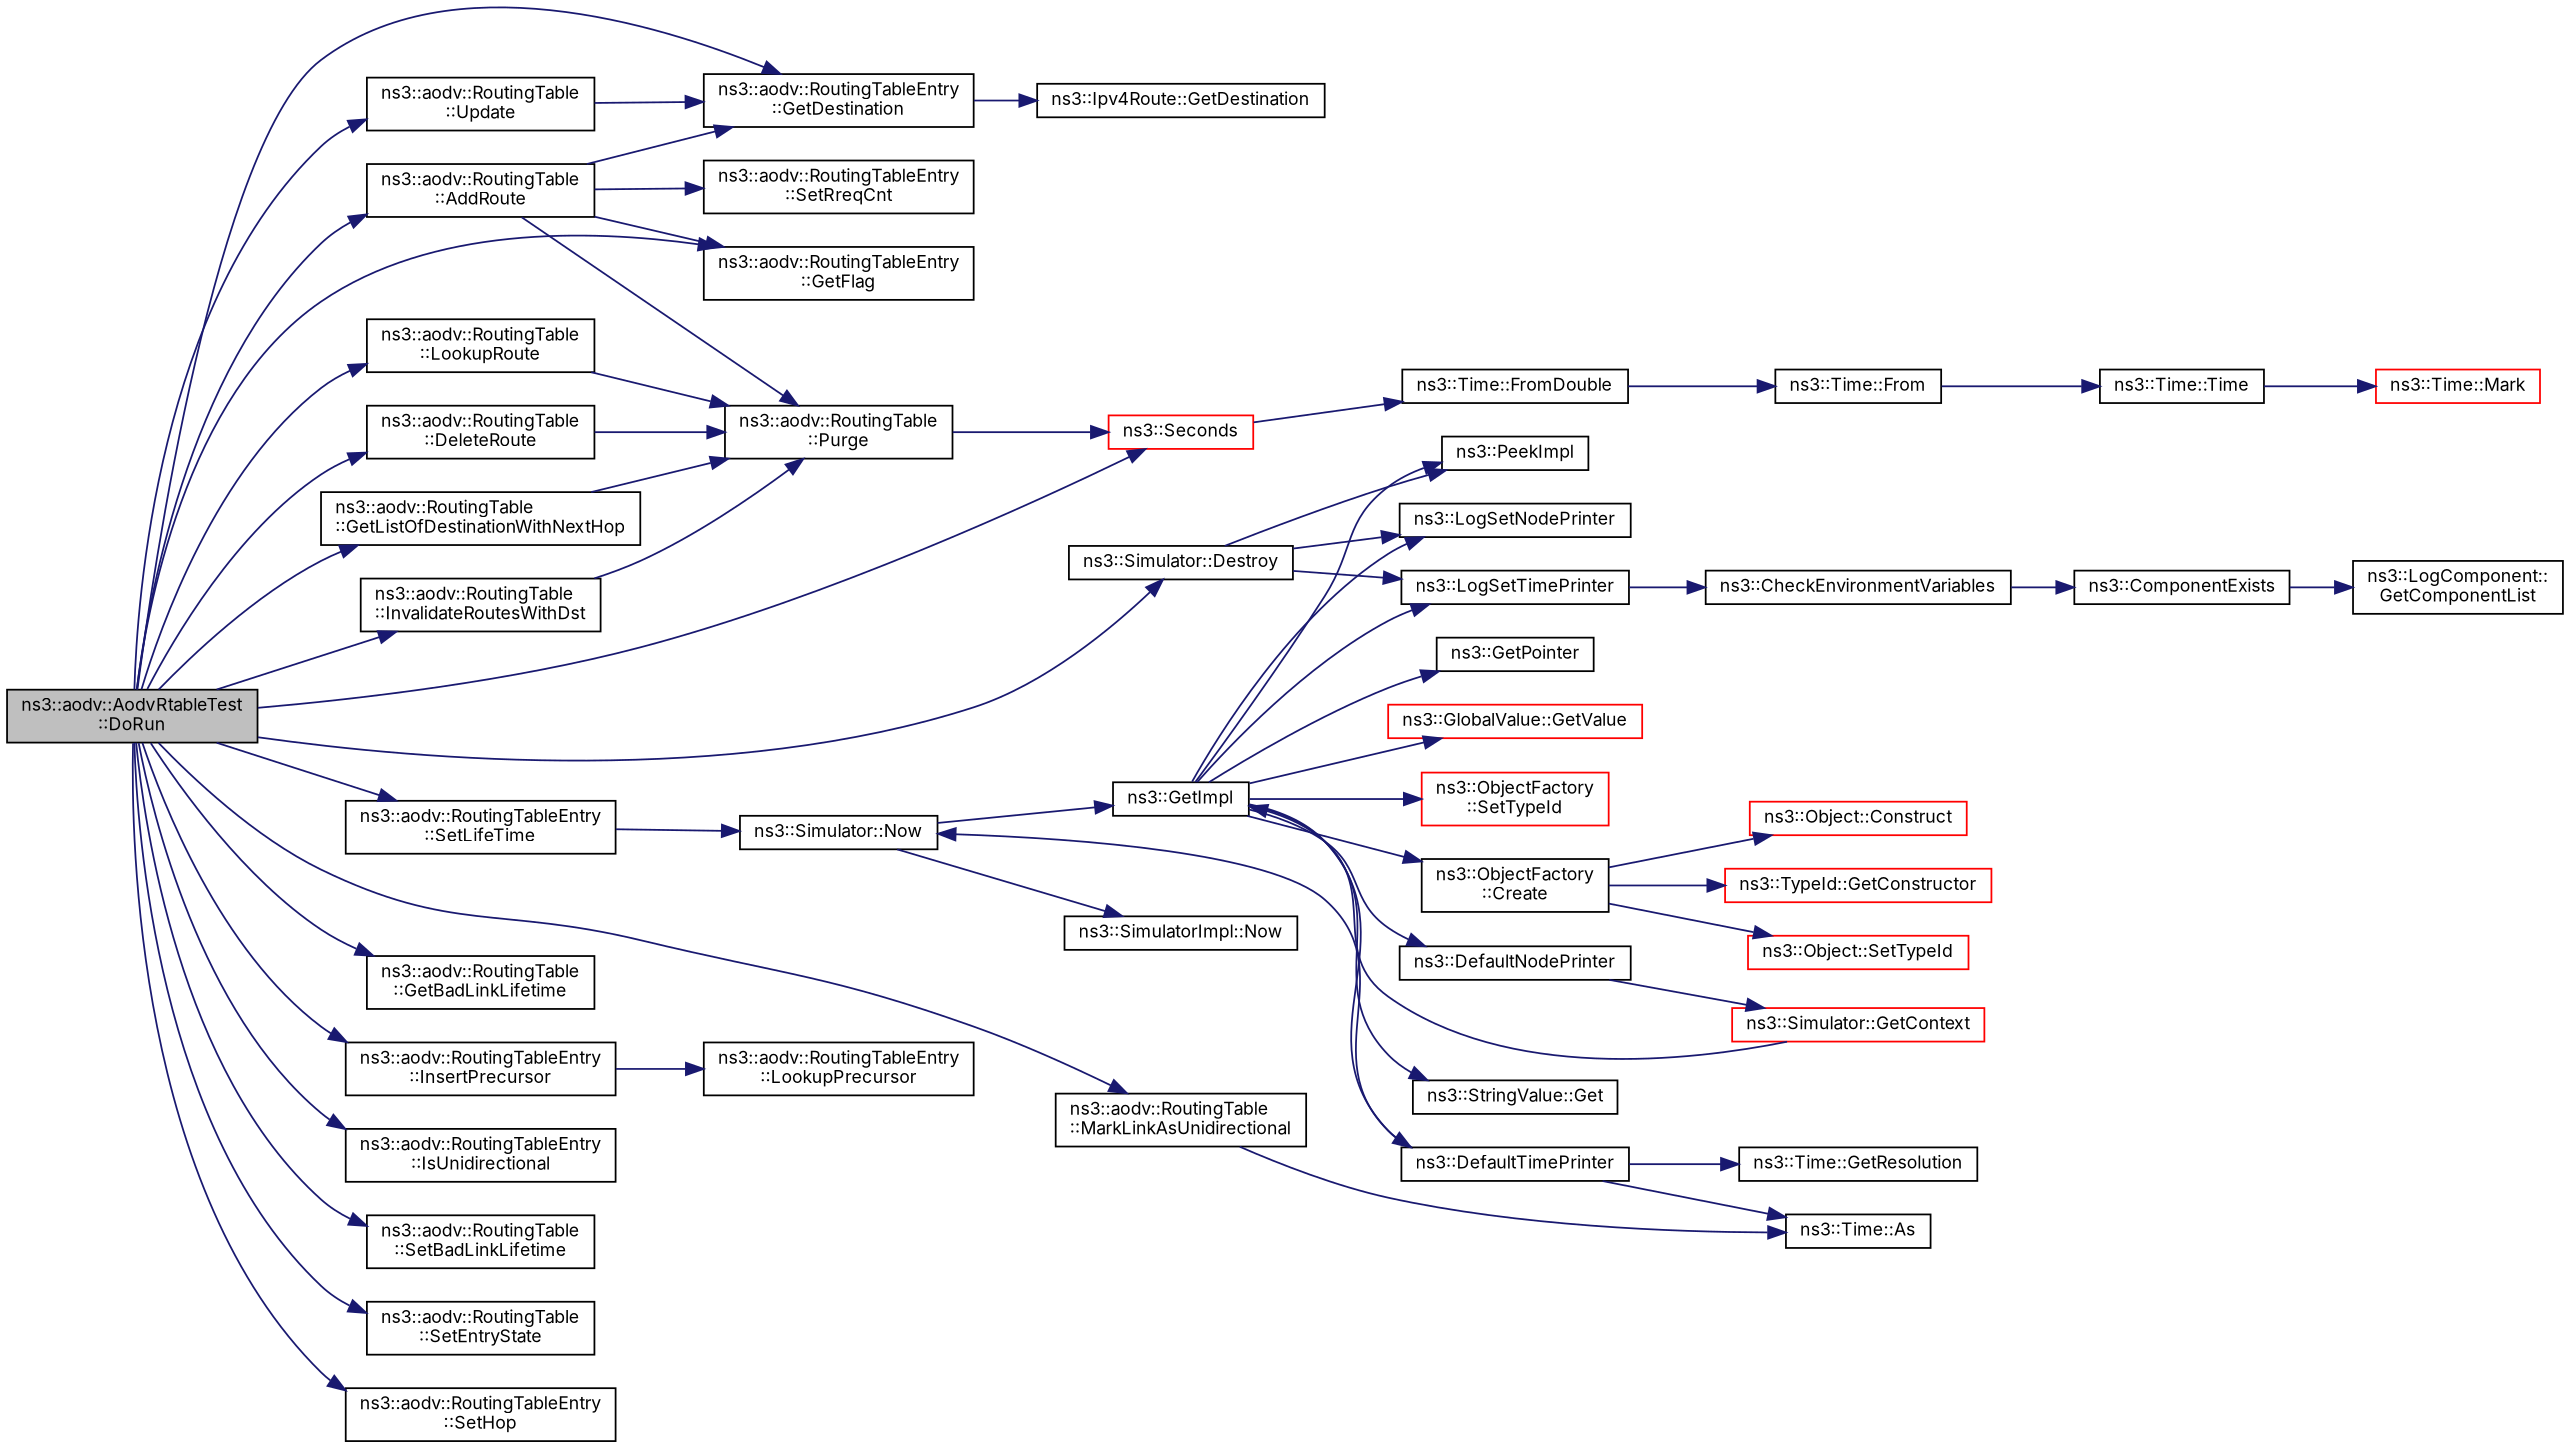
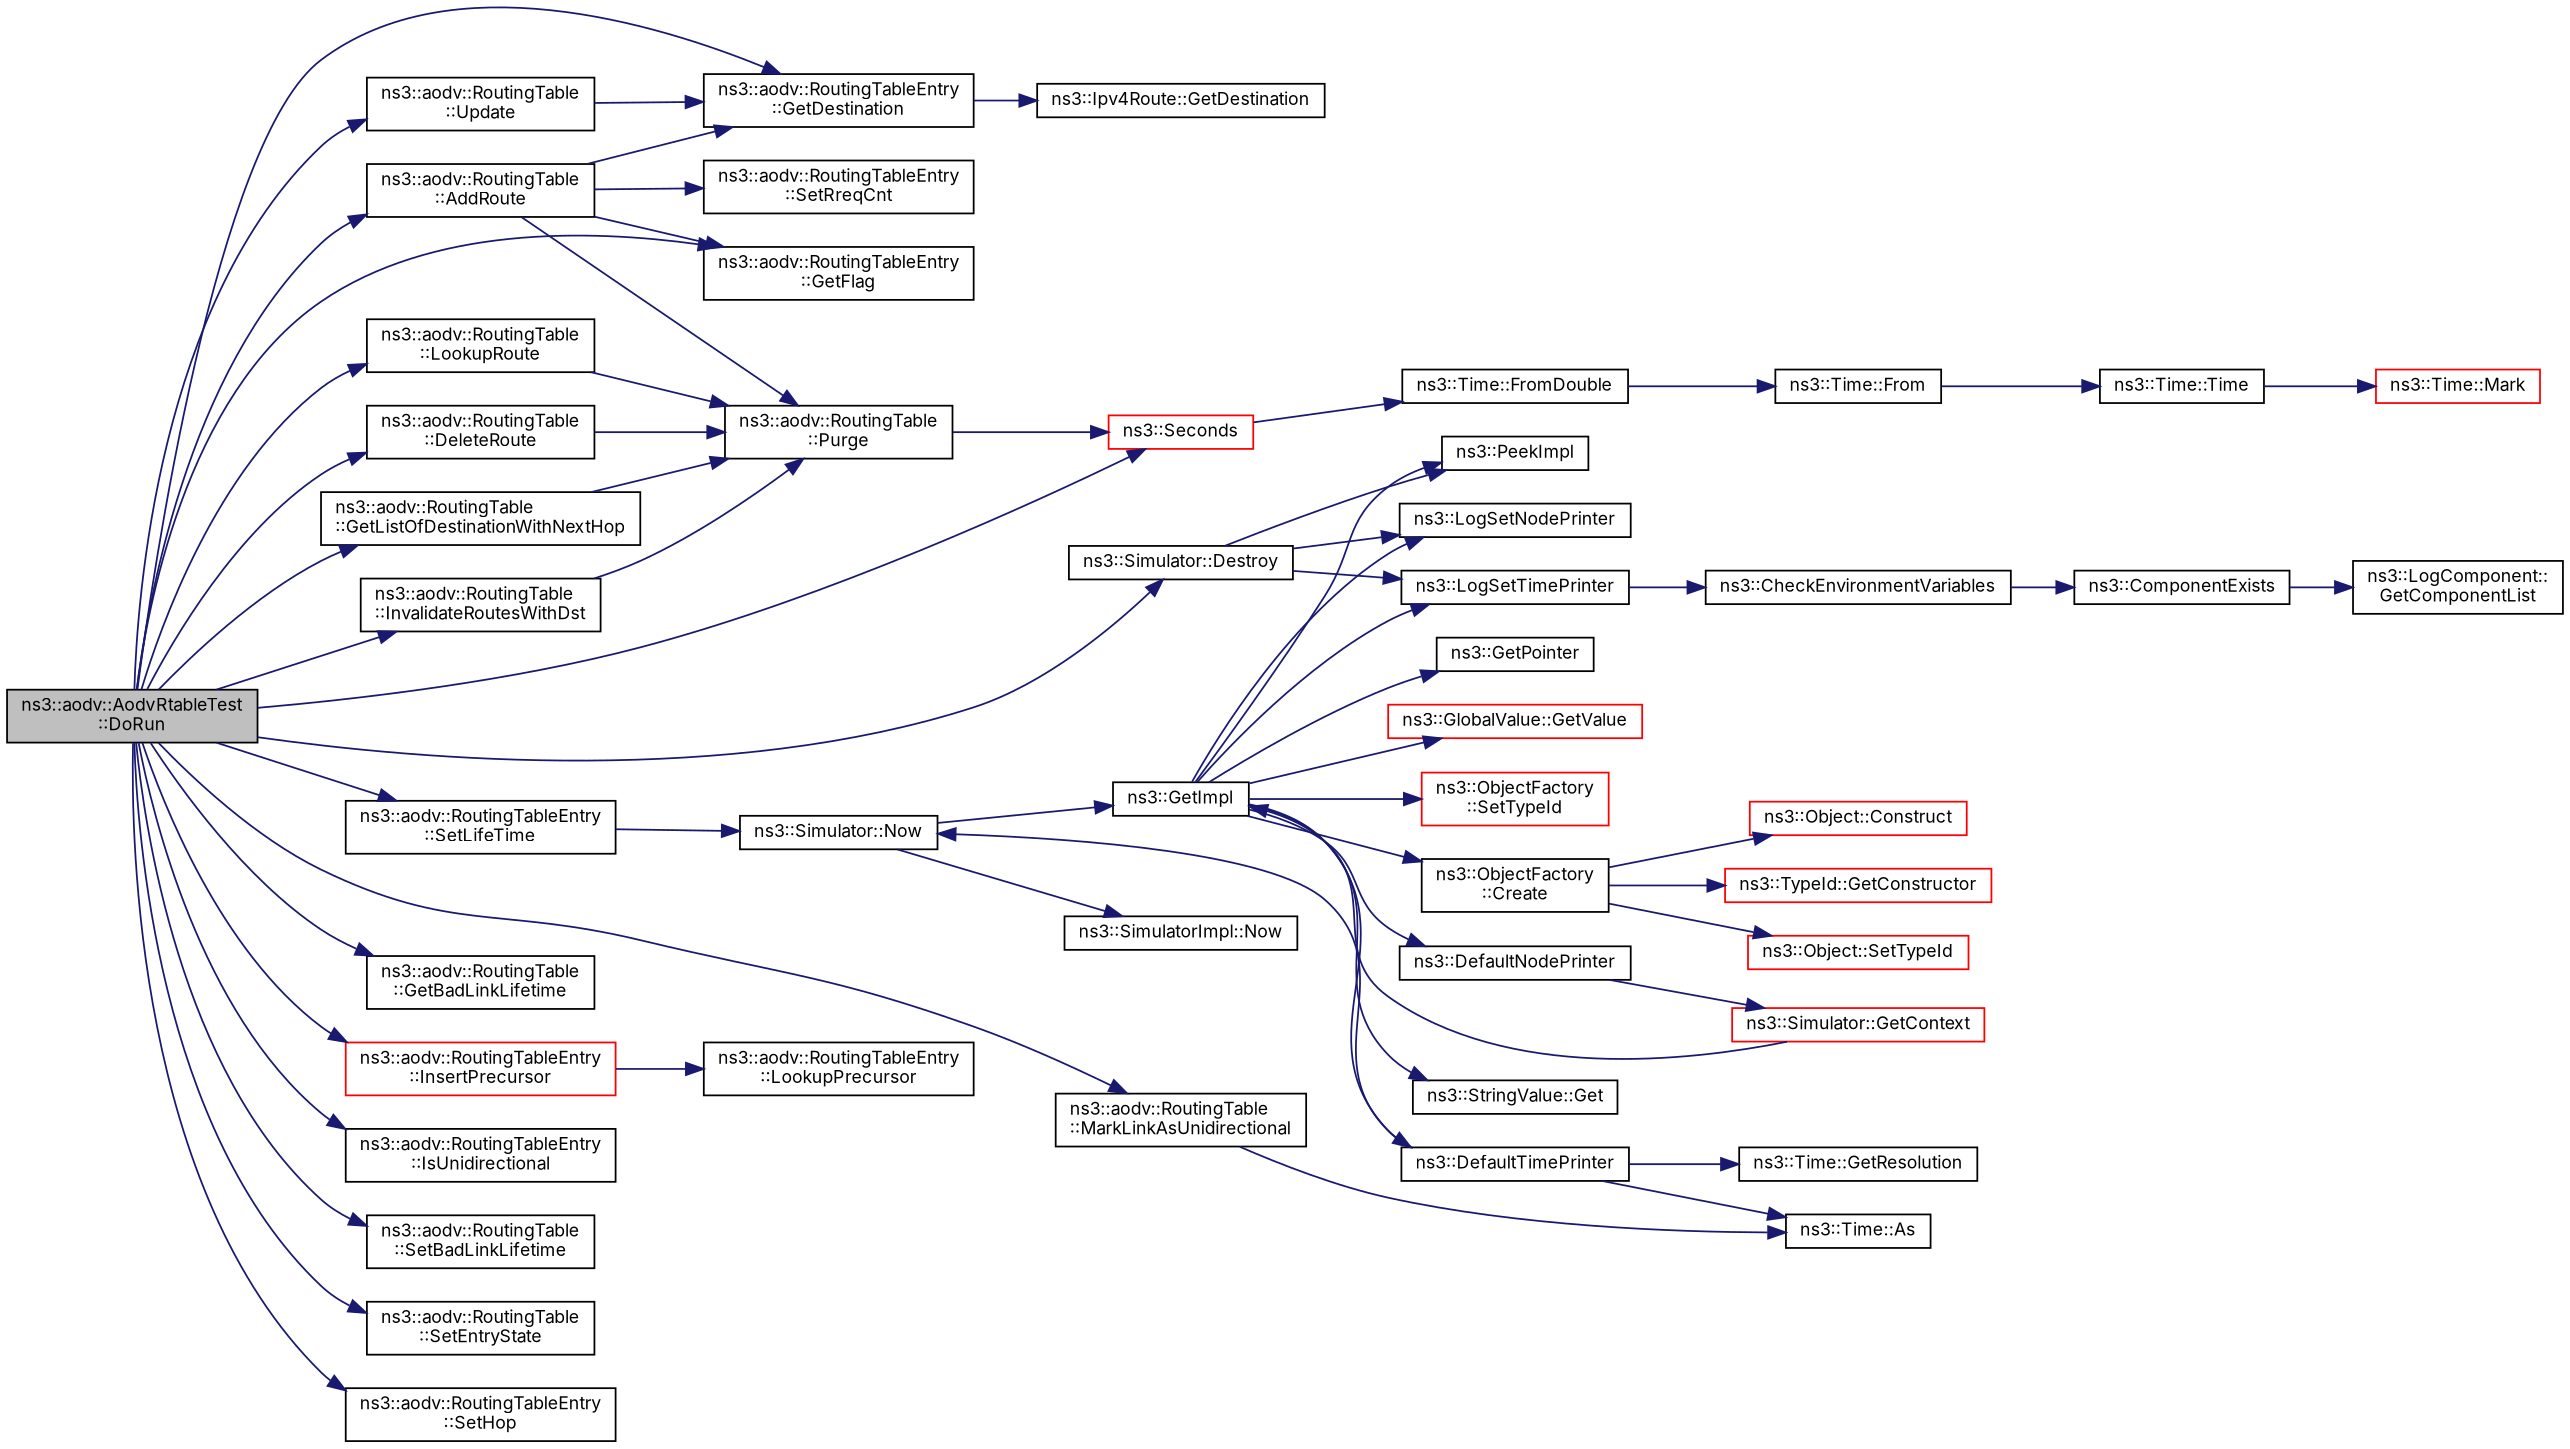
node "ns3::aodv::RoutingTableEntry ::InsertPrecursor": color black -> red
